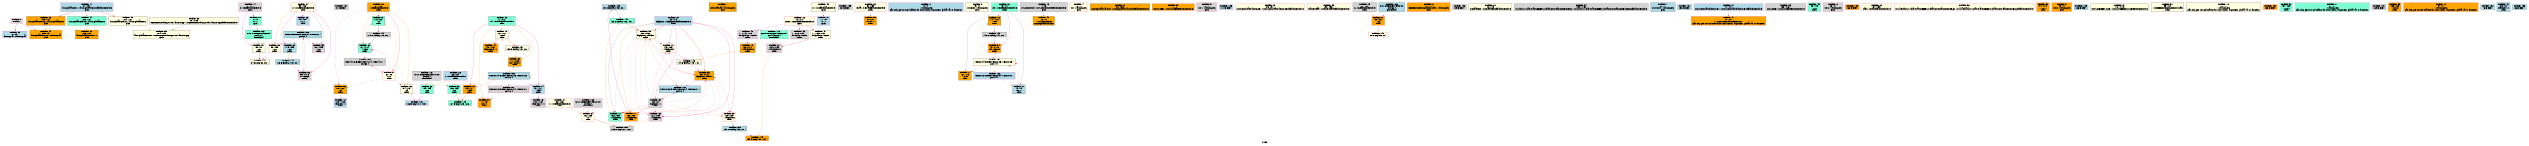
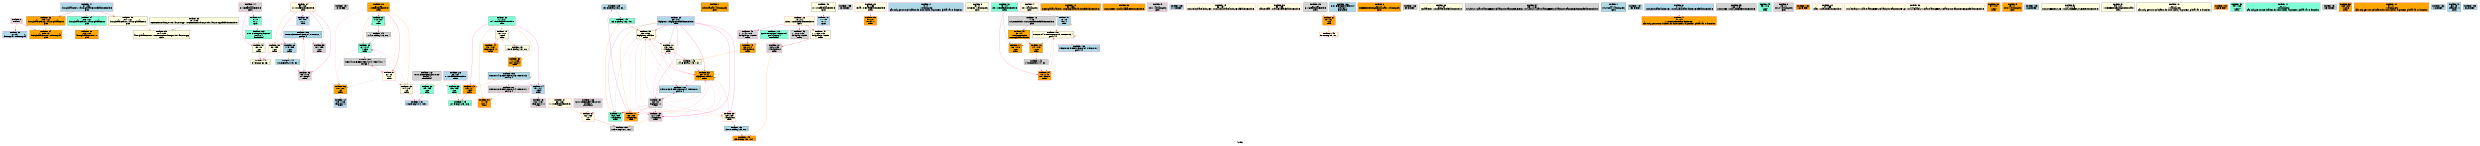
edge "NodeID: 31" -> "NodeID: 76": now "NodeID: 45" -> "NodeID: 76"
